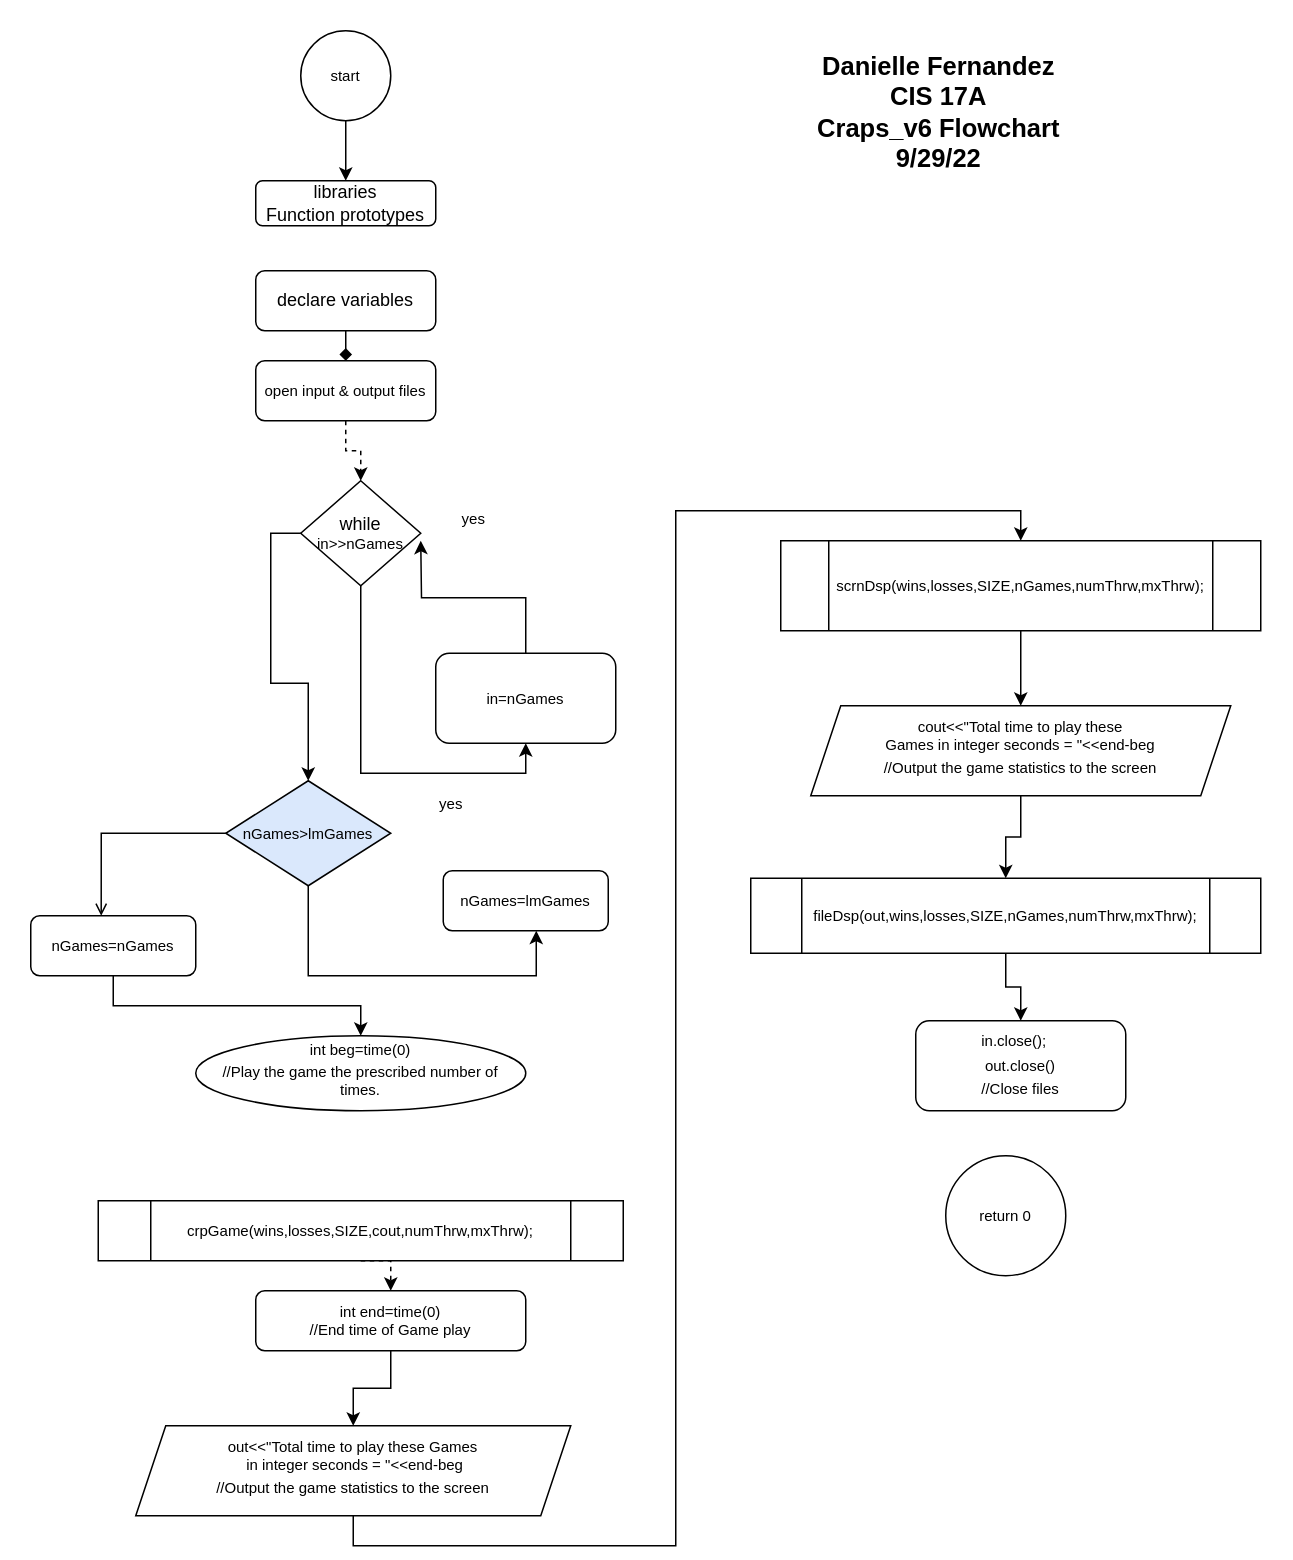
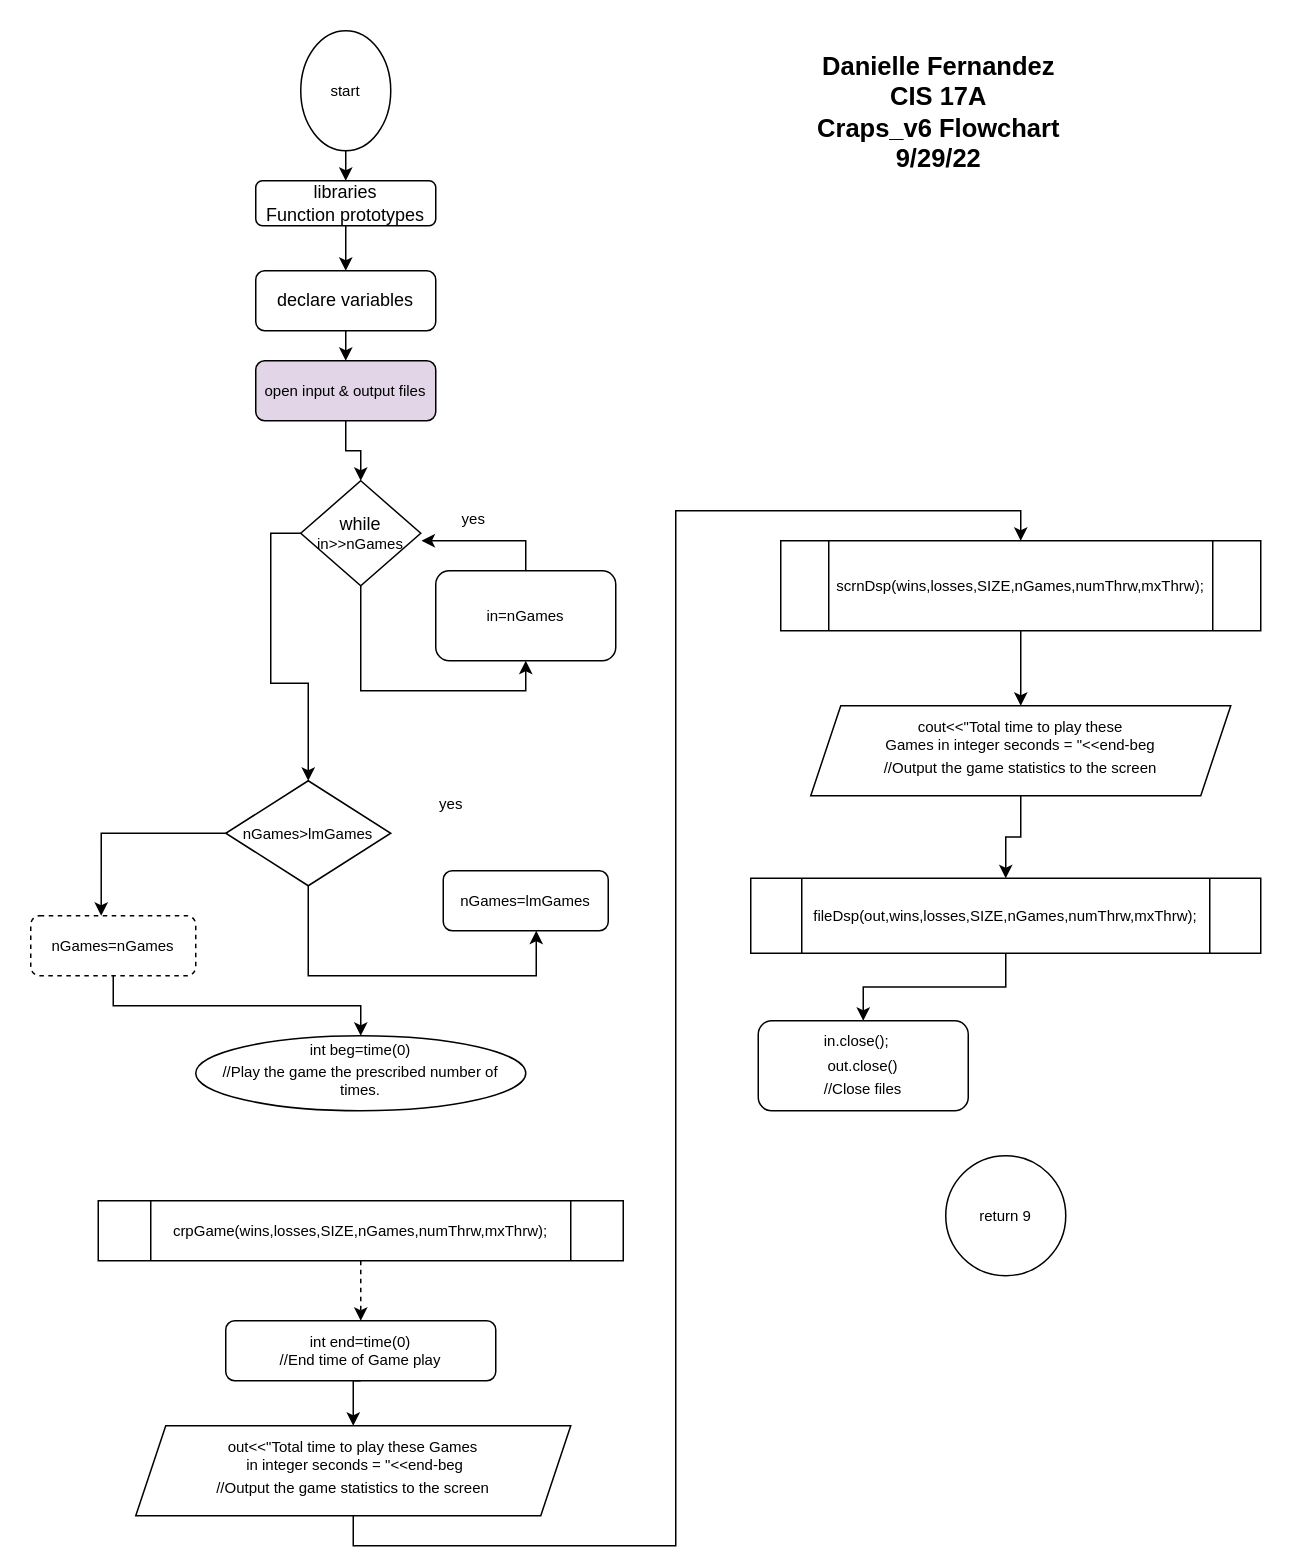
node "start": size 90x90 -> 90x120
edge "libraries Function prototypes" -> "declare variables": added
edge "declare variables" -> "open input & output files": arrowhead diamond -> classic
node "open input & output files": fillcolor #ffffff -> #e1d5e7
edge "open input & output files" -> "while in>>nGames": style dashed -> solid
node "in=nGames": moved (526, 698) -> (526, 616)
node "nGames>lmGames": fillcolor #dae8fc -> #ffffff
edge "nGames>lmGames" -> "nGames=nGames": arrowhead open -> classic
node "nGames=nGames": style solid -> dashed
node "in.close(); out.close() //Close files": moved (1021, 1066) -> (863, 1066)
node "return 0": label "return 0" -> "return 9"
node "crpGame(wins,losses,SIZE,cout,numThrw,mxThrw);": label "crpGame(wins,losses,SIZE,cout,numThrw,mxThrw);" -> "crpGame(wins,losses,SIZE,nGames,numThrw,mxThrw);"
node "int end=time(0) //End time of Game play": moved (391, 1321) -> (361, 1351)
